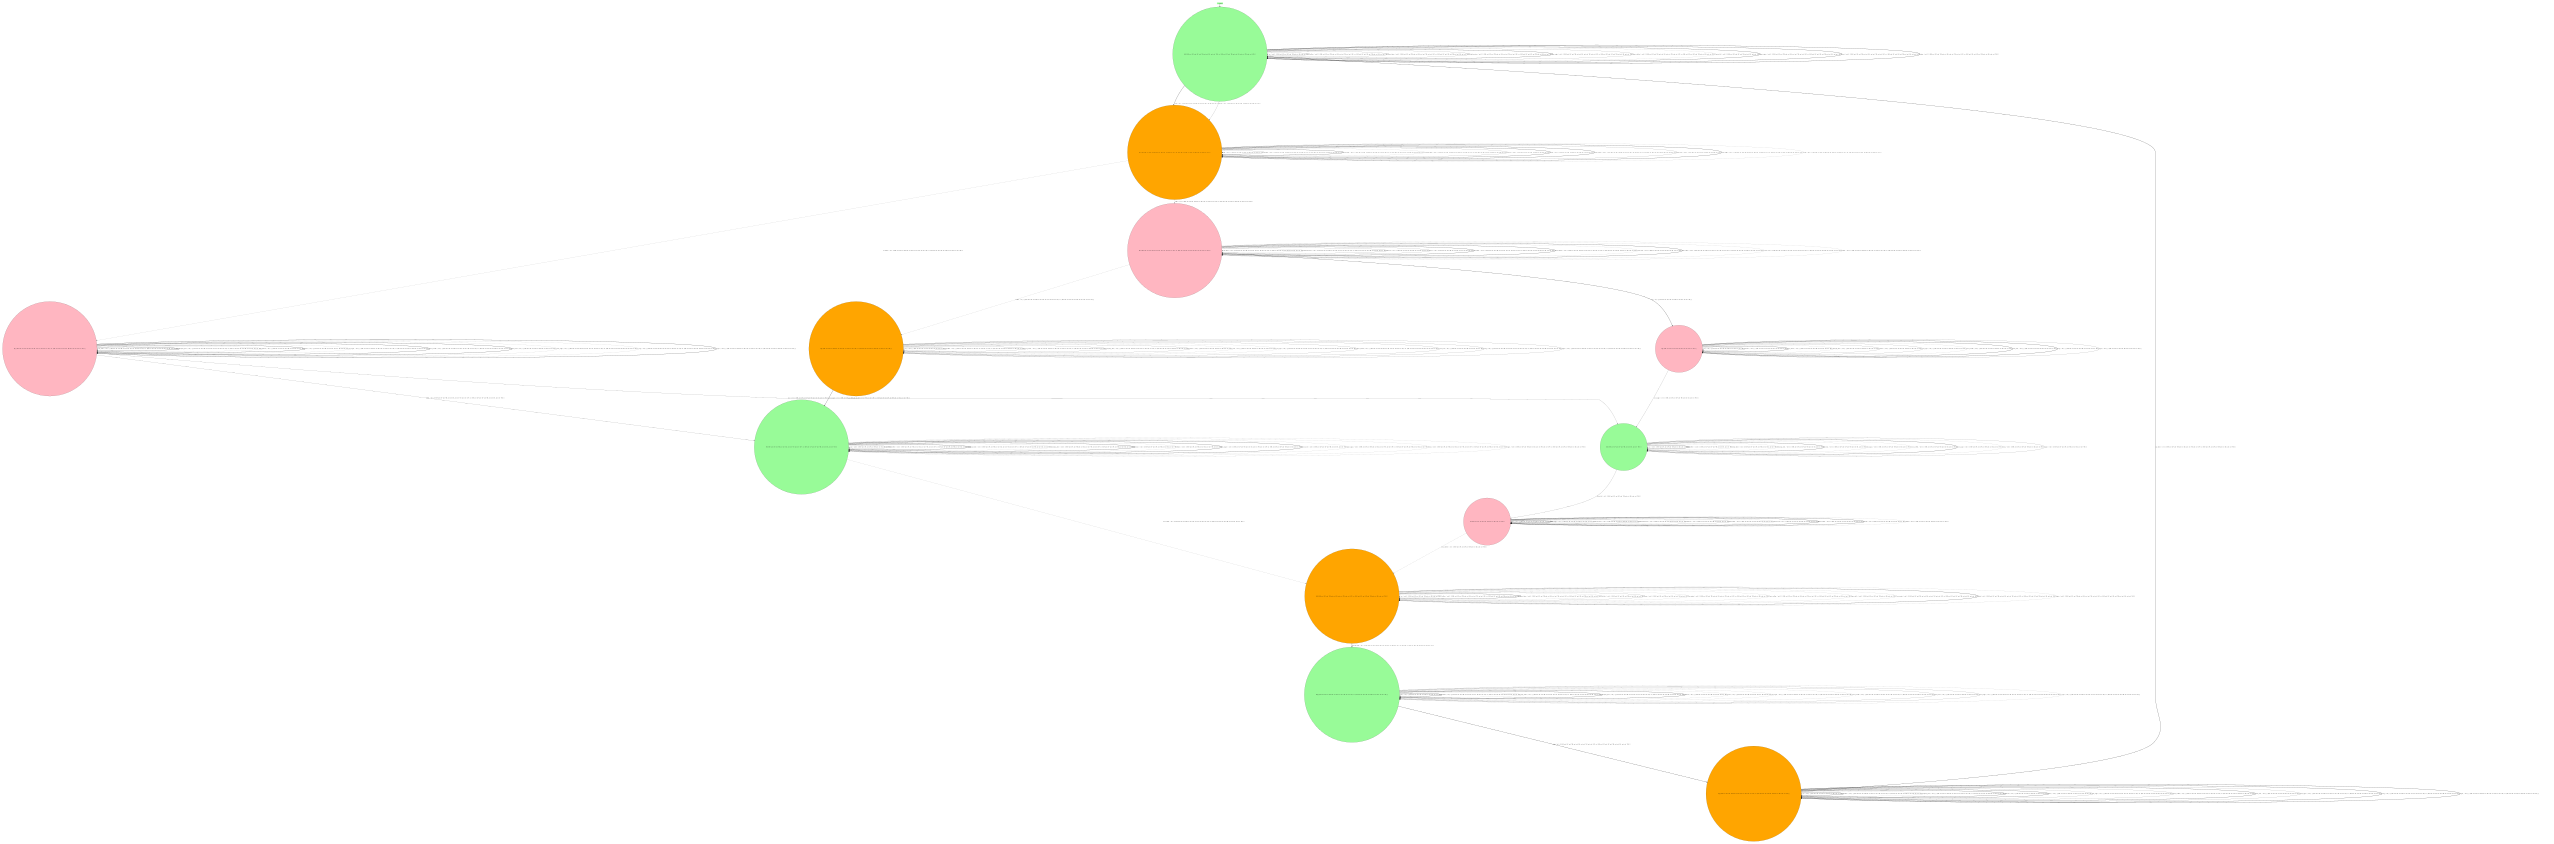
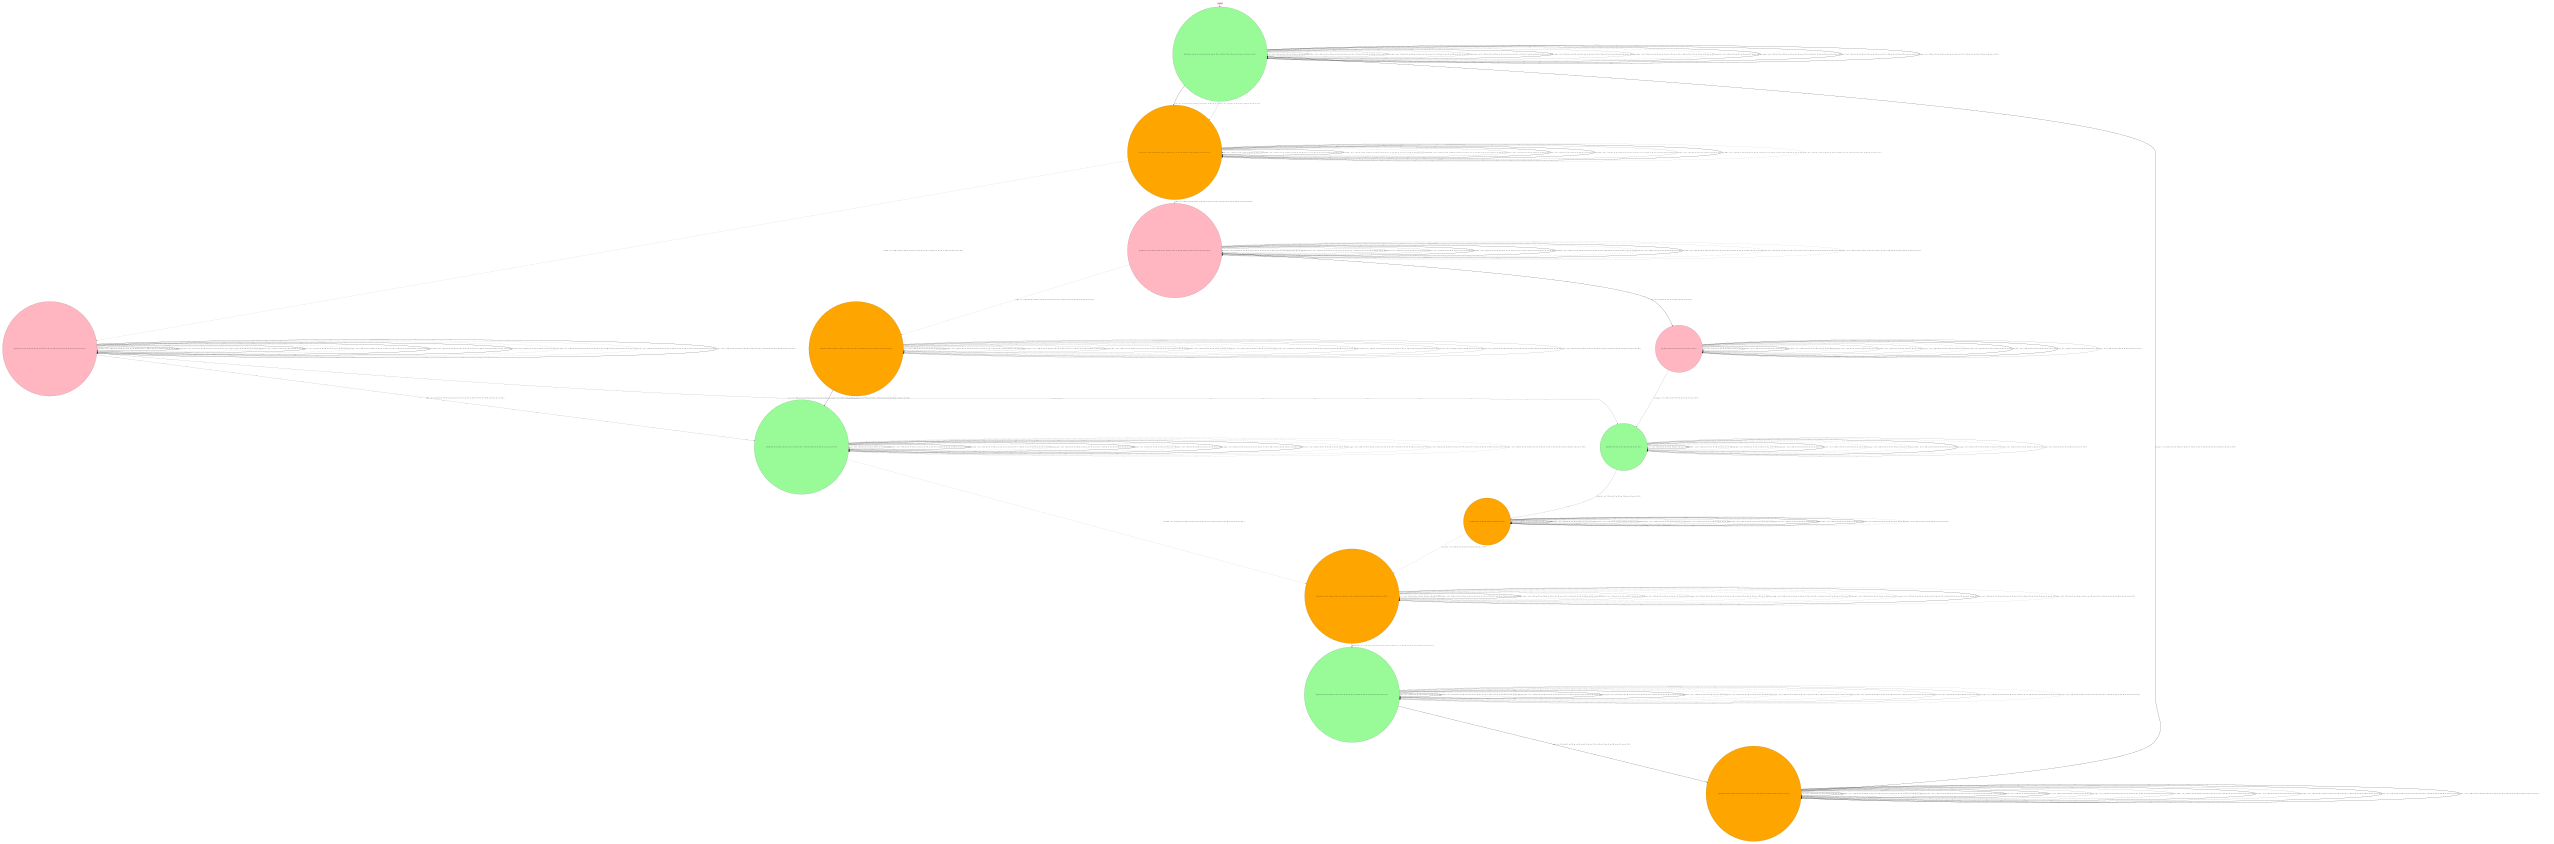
node "__start0": fillcolor palegreen -> lightpink
node "9@[((EUR and COF and CAP and TON and not DOL and not TEA))]": fillcolor lightpink -> orange
